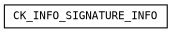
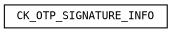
node "CK_INFO_SIGNATURE_INFO": label "CK_INFO_SIGNATURE_INFO" -> "CK_OTP_SIGNATURE_INFO"
